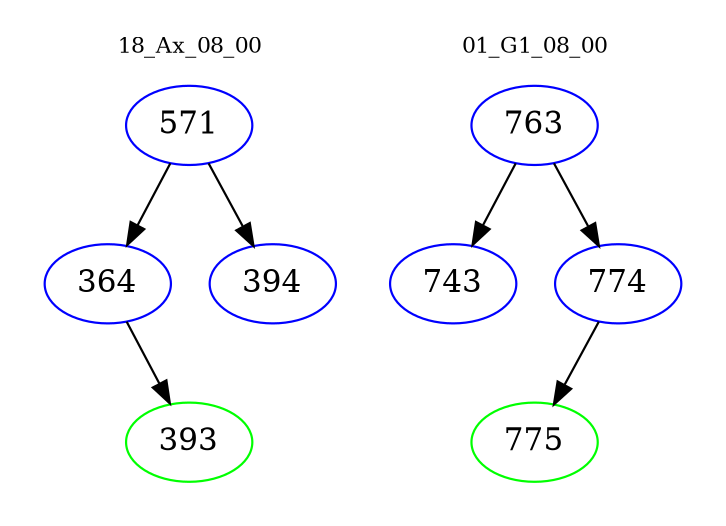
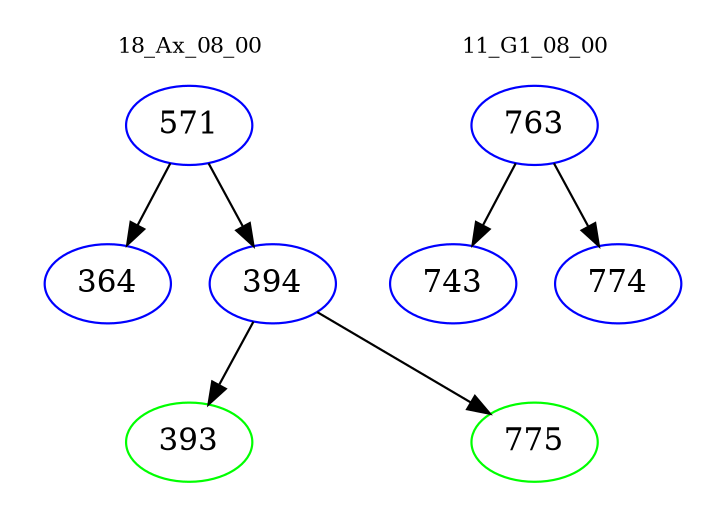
cluster "01_G1_08_00": label "01_G1_08_00" -> "11_G1_08_00"
edge "364" -> "393": now "394" -> "393"
edge "774" -> "775": now "394" -> "775"
